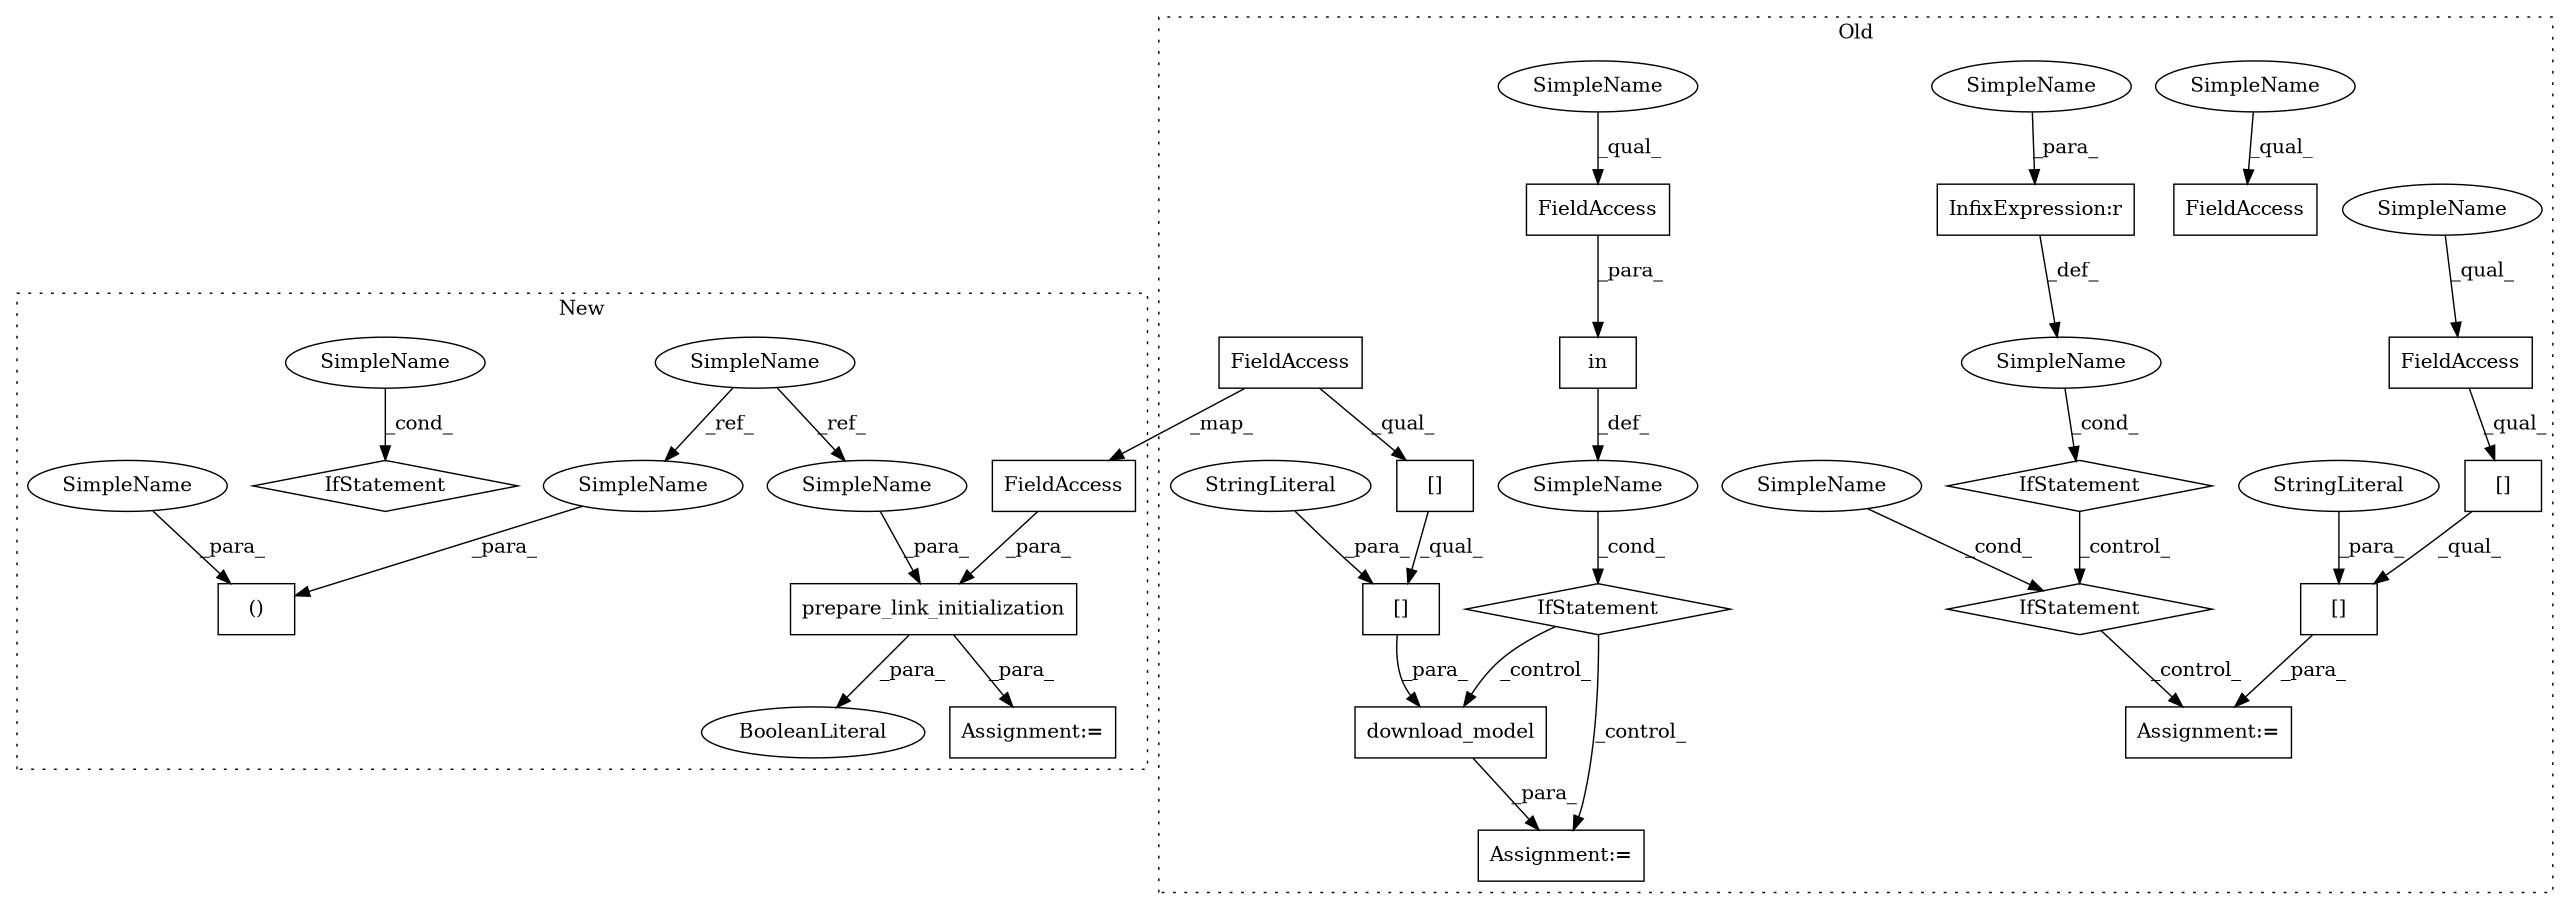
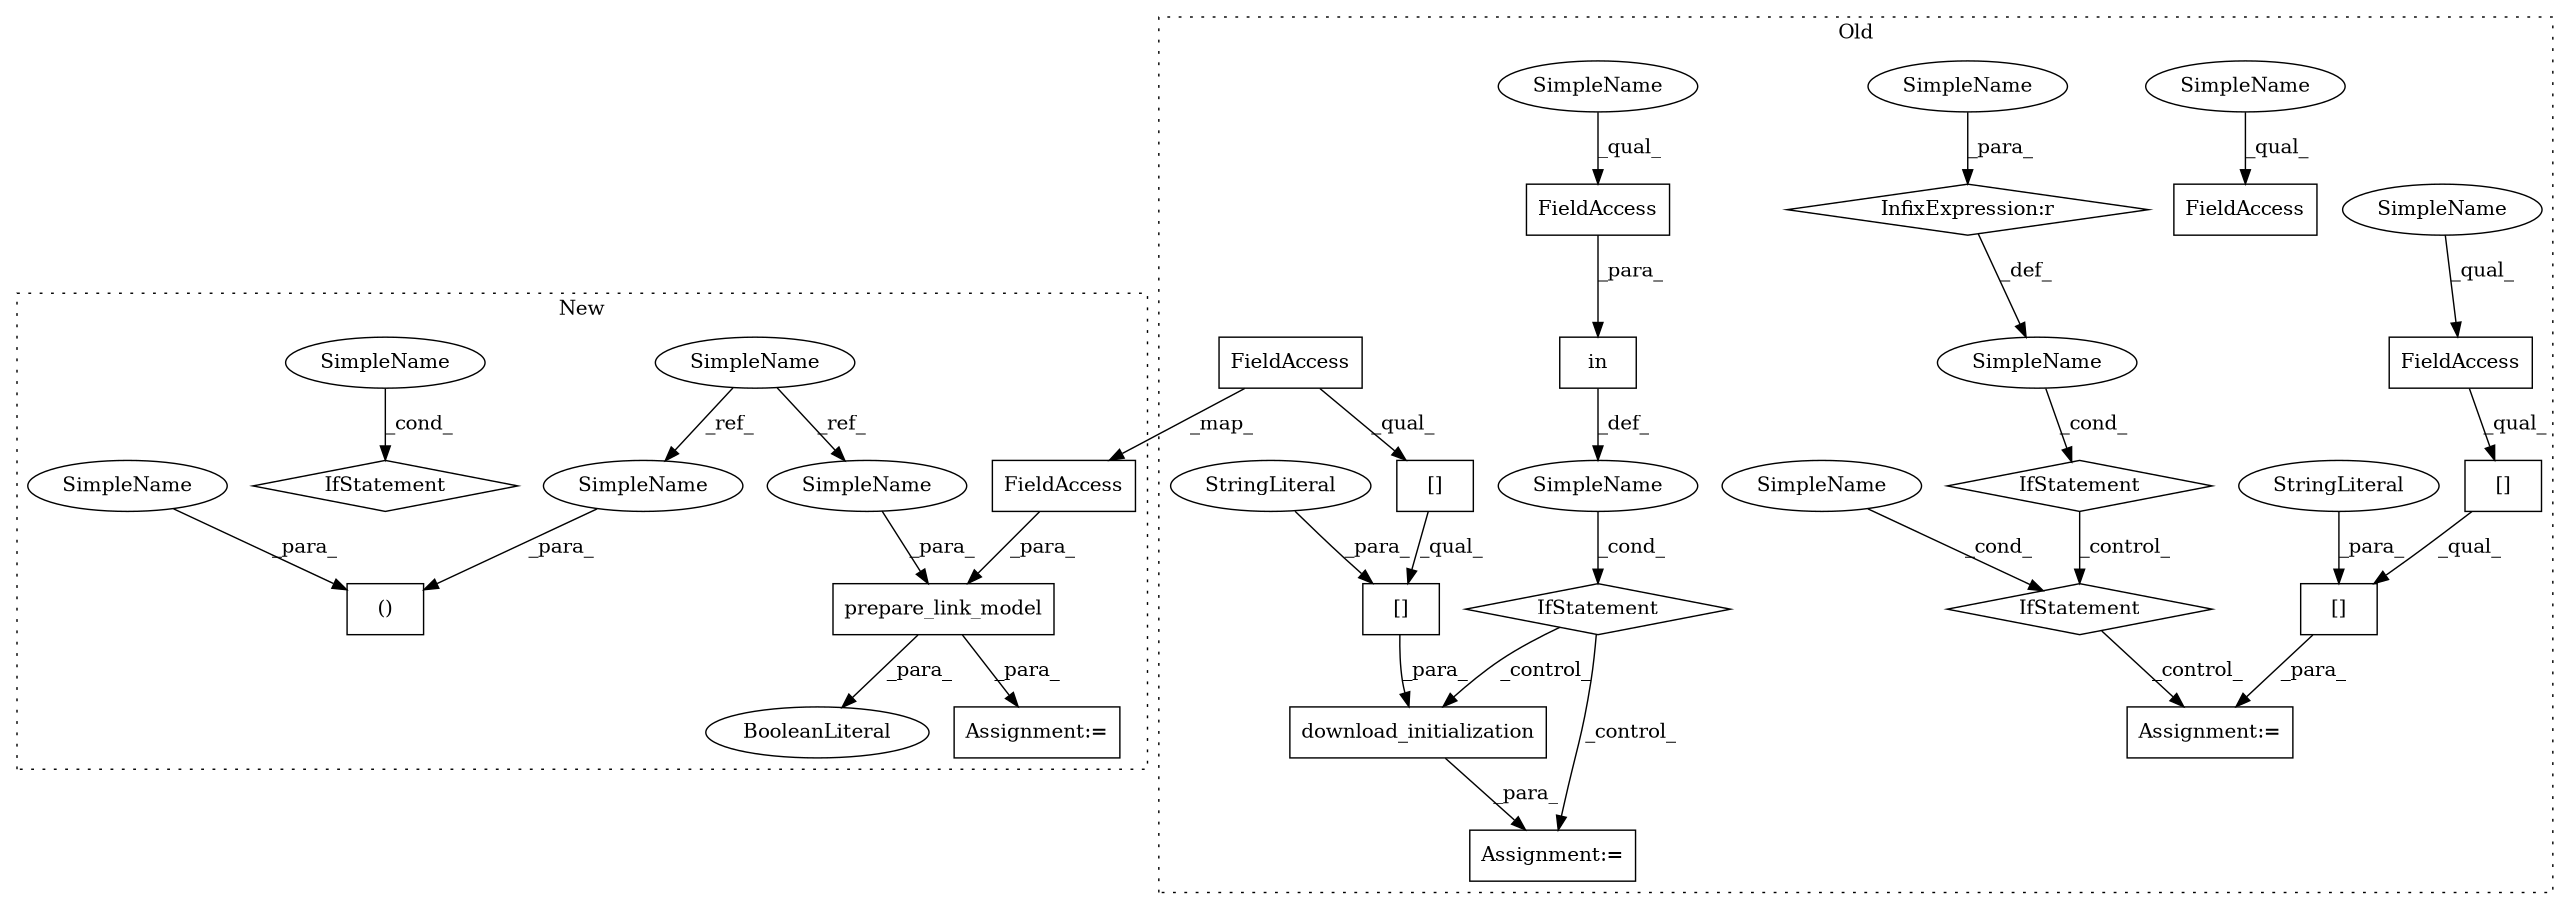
node "InfixExpression:r": shape box -> diamond
node "prepare_link_initialization": label "prepare_link_initialization" -> "prepare_link_model"
node "download_model": label "download_model" -> "download_initialization"
